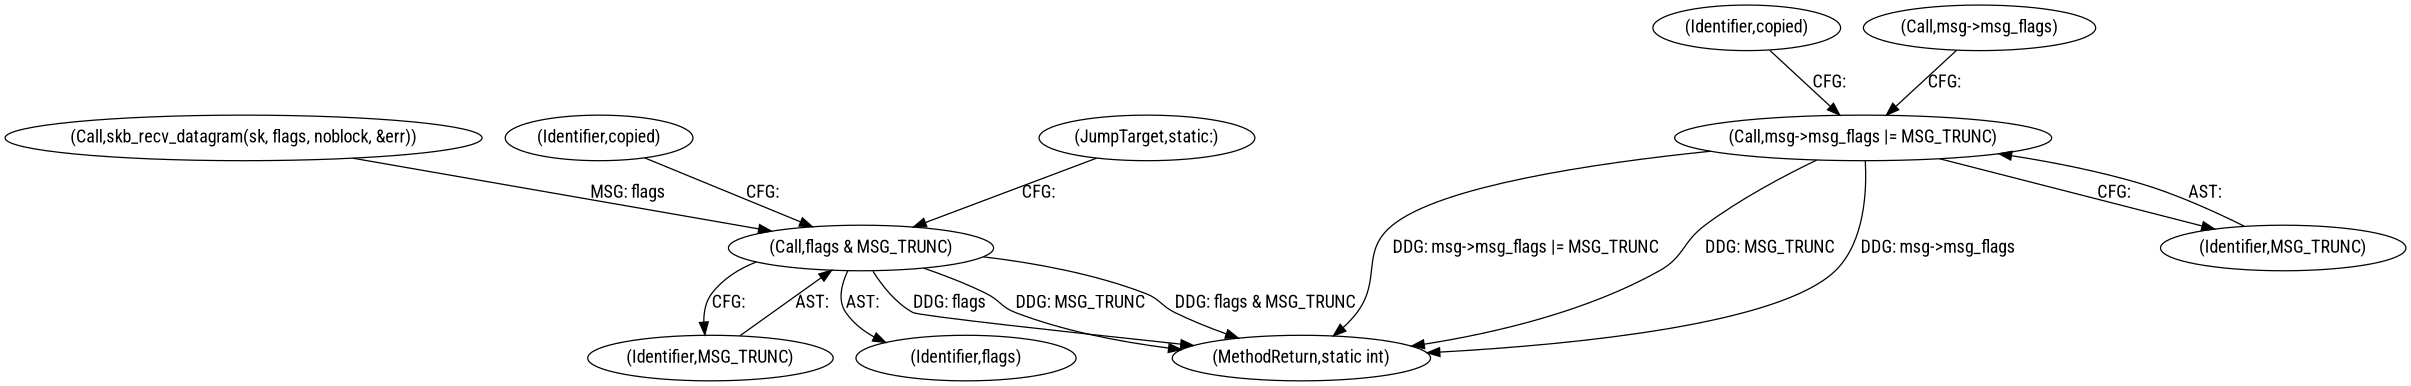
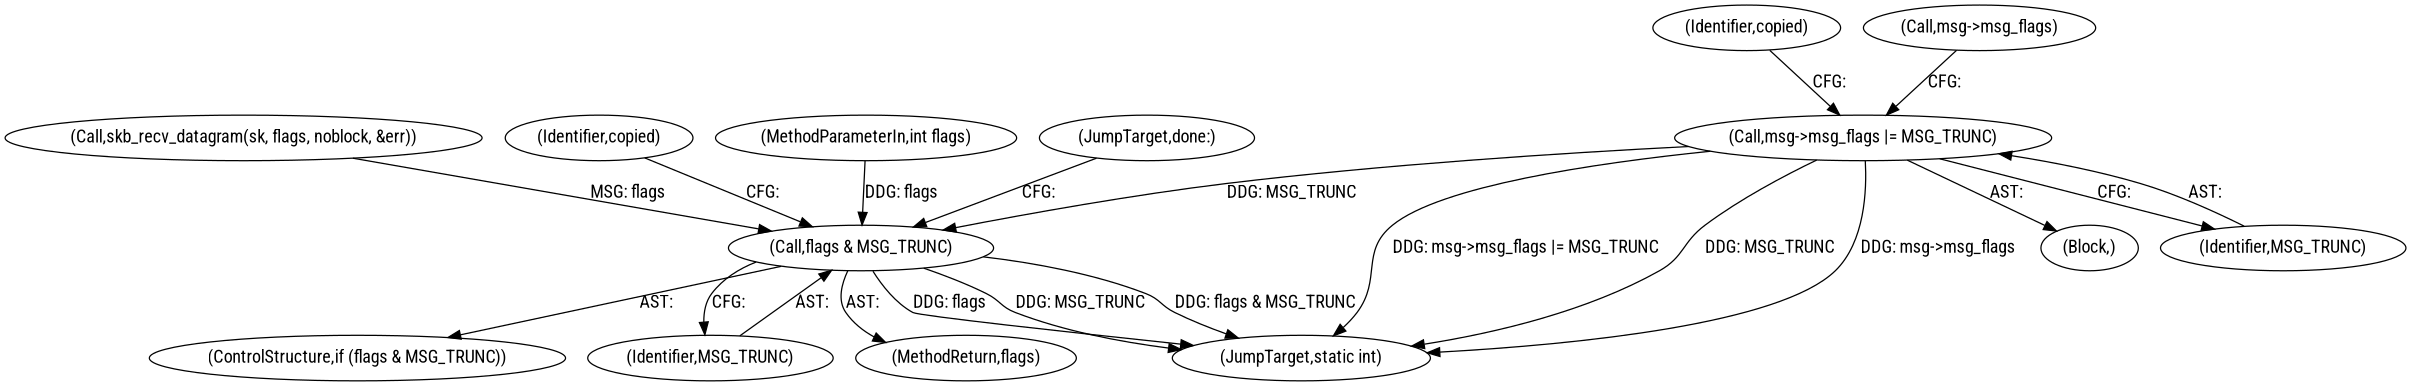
node "(MethodParameterIn,int flags)": added
node "(JumpTarget,static:)": label "(JumpTarget,static:)" -> "(JumpTarget,done:)"
edge "(Call,msg->msg_flags |= MSG_TRUNC)" -> "(Call,flags & MSG_TRUNC)": added, label "DDG: MSG_TRUNC"
node "(Block,)": added
node "(ControlStructure,if (flags & MSG_TRUNC))": added
node "(Identifier,flags)": label "(Identifier,flags)" -> "(MethodReturn,flags)"
node "(MethodReturn,static int)": label "(MethodReturn,static int)" -> "(JumpTarget,static int)"
